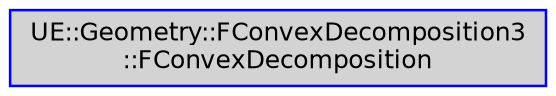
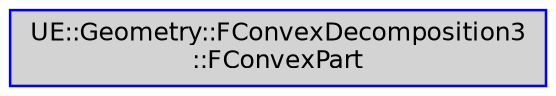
node "UE::Geometry::FConvexDecomposition3 ::FConvexDecomposition": label "UE::Geometry::FConvexDecomposition3 ::FConvexDecomposition" -> "UE::Geometry::FConvexDecomposition3 ::FConvexPart"
